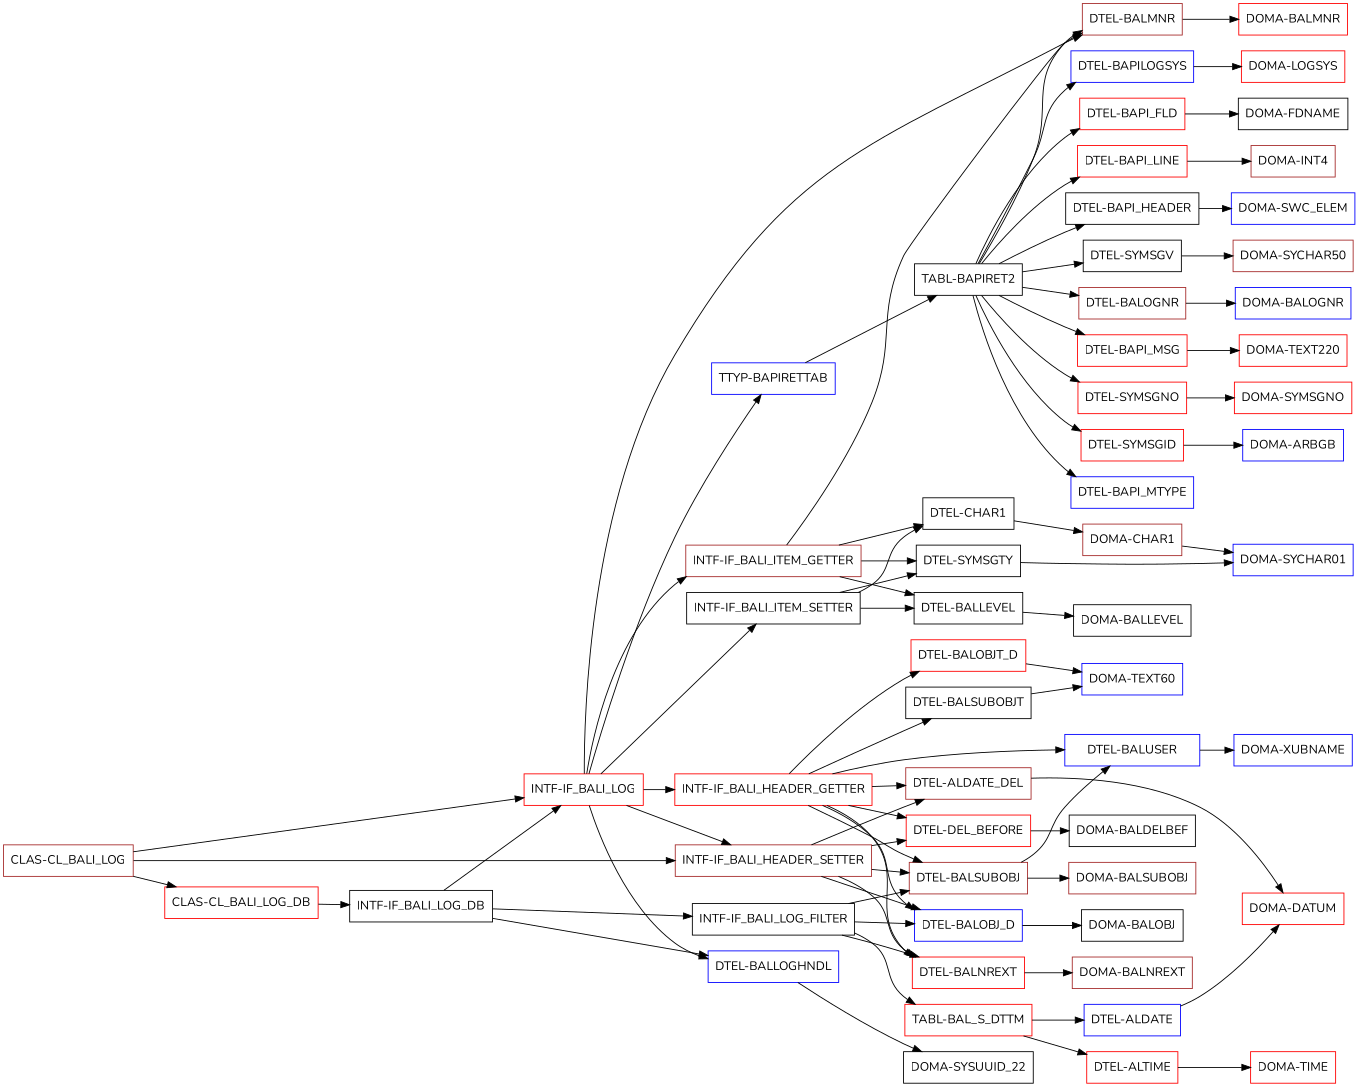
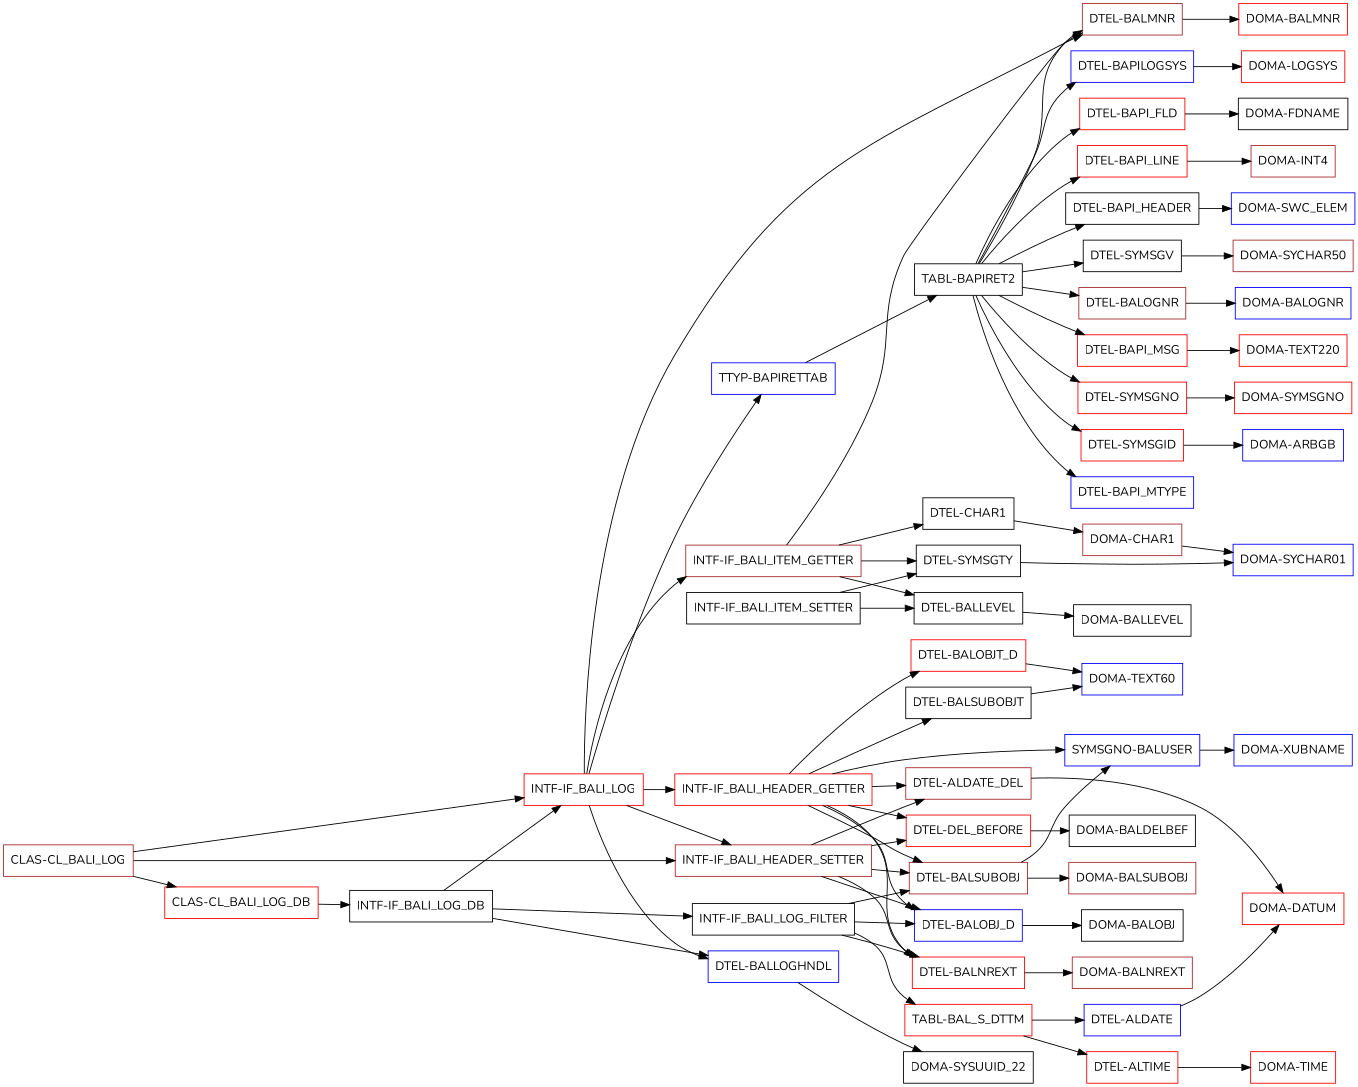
edge "INTF-IF_BALI_ITEM_SETTER" -> "DTEL-CHAR1": removed
edge "INTF-IF_BALI_LOG" -> "INTF-IF_BALI_ITEM_SETTER": removed
node "DTEL-BALUSER": label "DTEL-BALUSER" -> "SYMSGNO-BALUSER"
